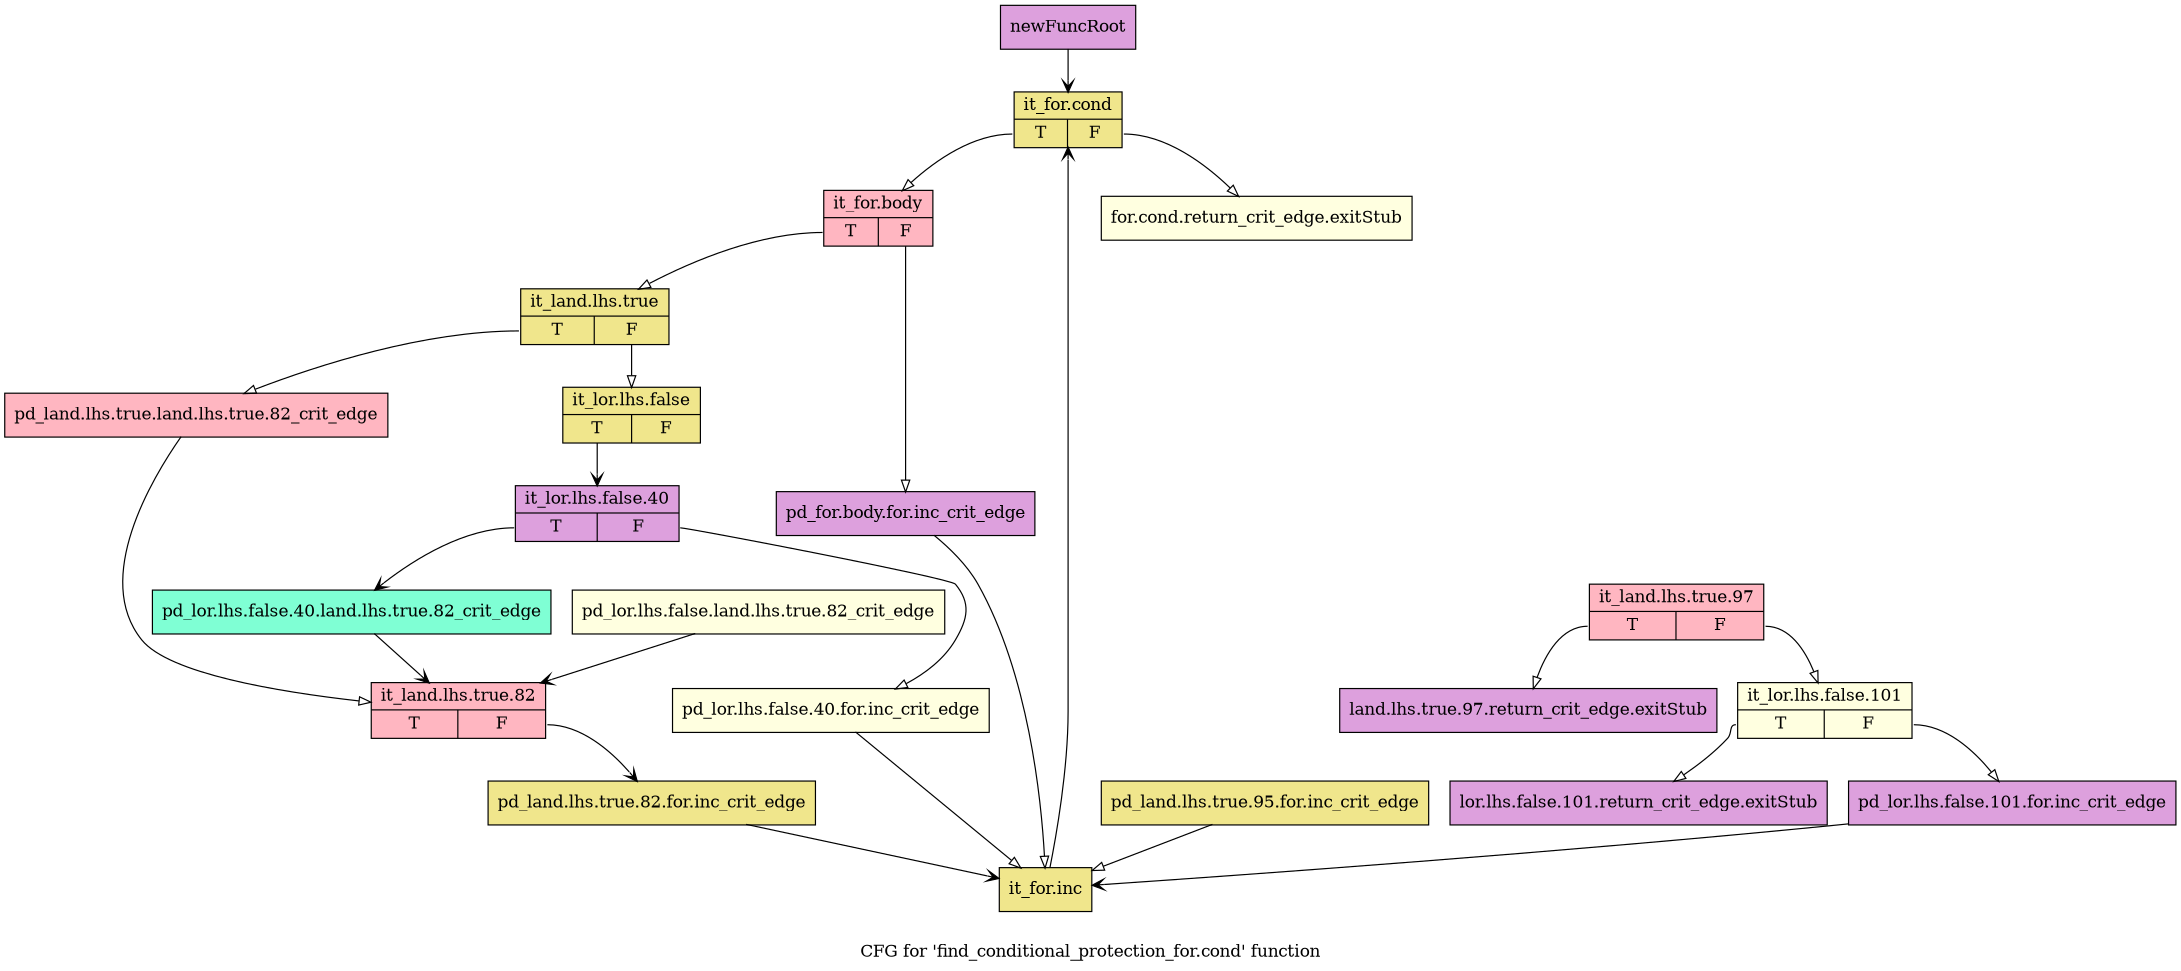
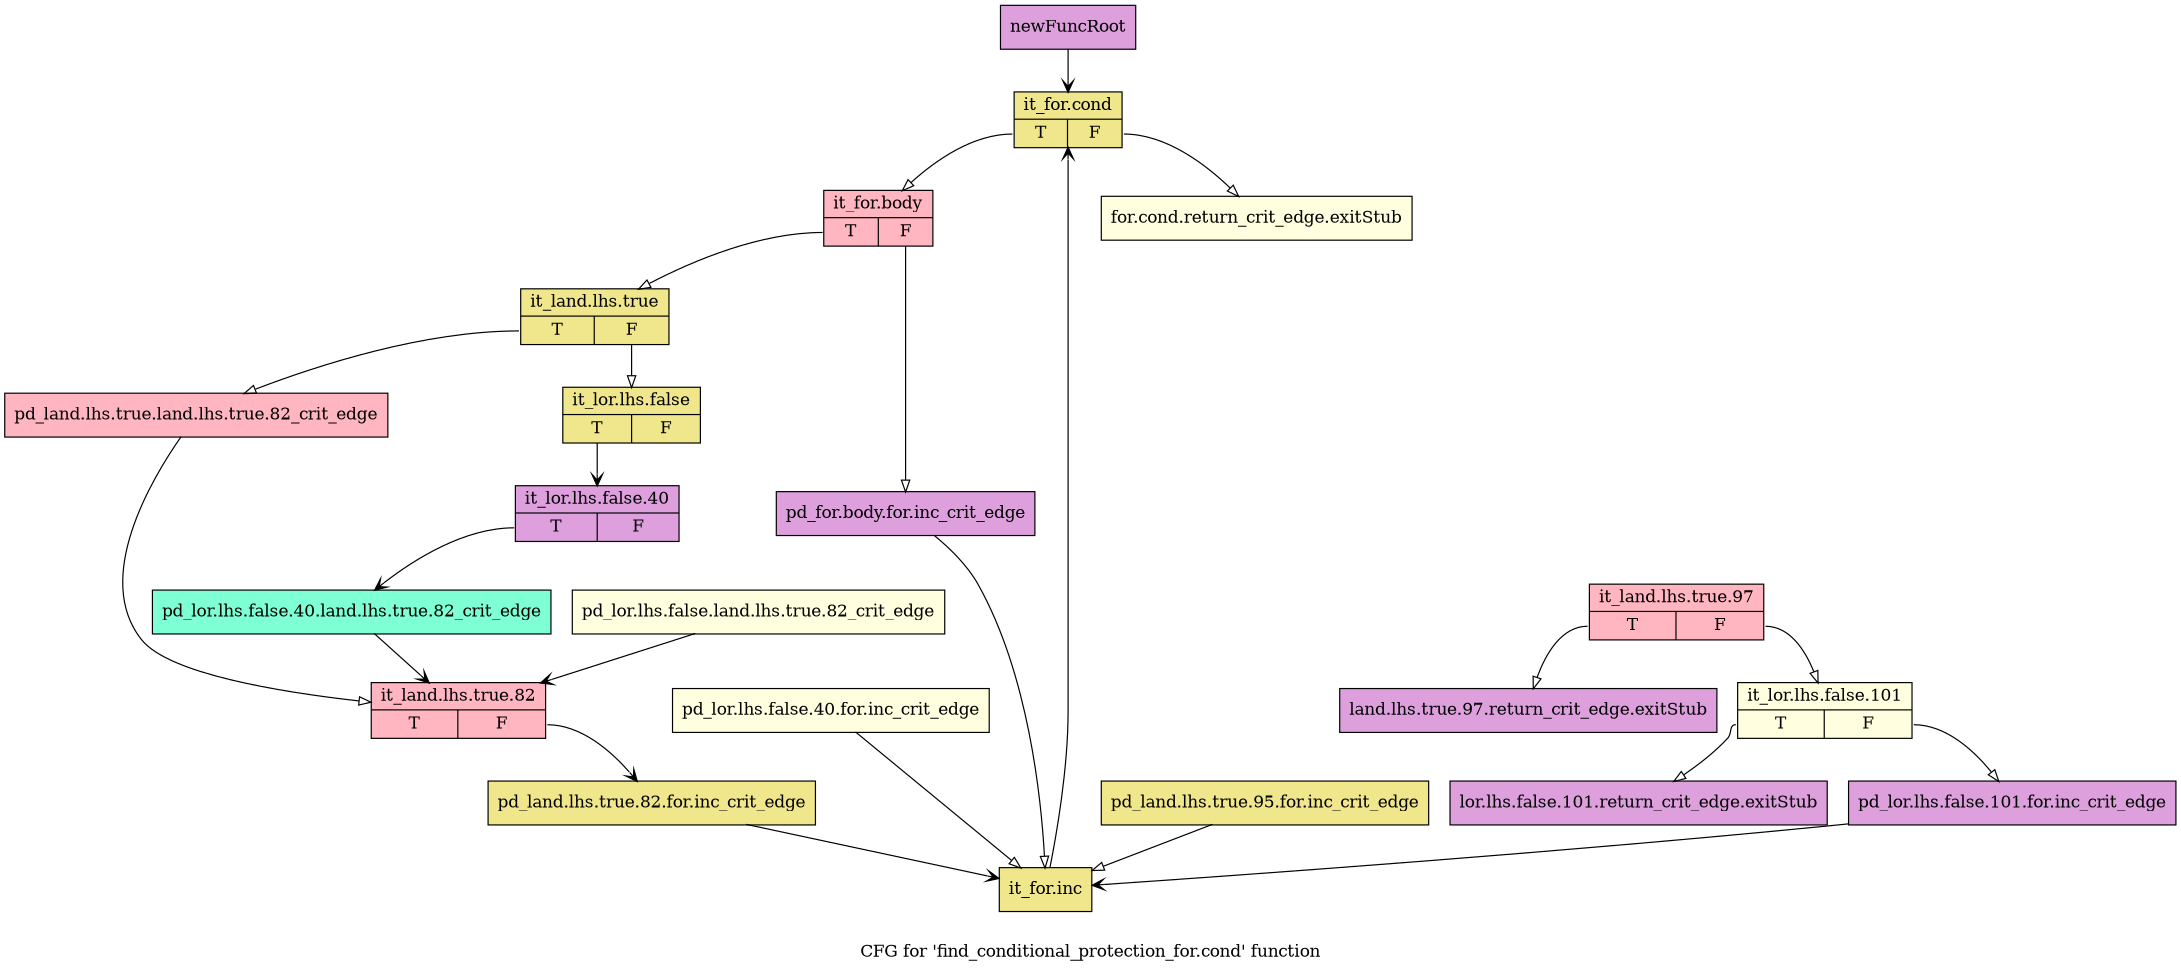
edge "it_lor.lhs.false.40" -> "pd_lor.lhs.false.40.for.inc_crit_edge": removed
